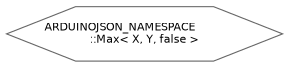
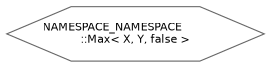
node "ARDUINOJSON_NAMESPACE ::Max< X, Y, false >": label "ARDUINOJSON_NAMESPACE ::Max< X, Y, false >" -> "NAMESPACE_NAMESPACE ::Max< X, Y, false >"
